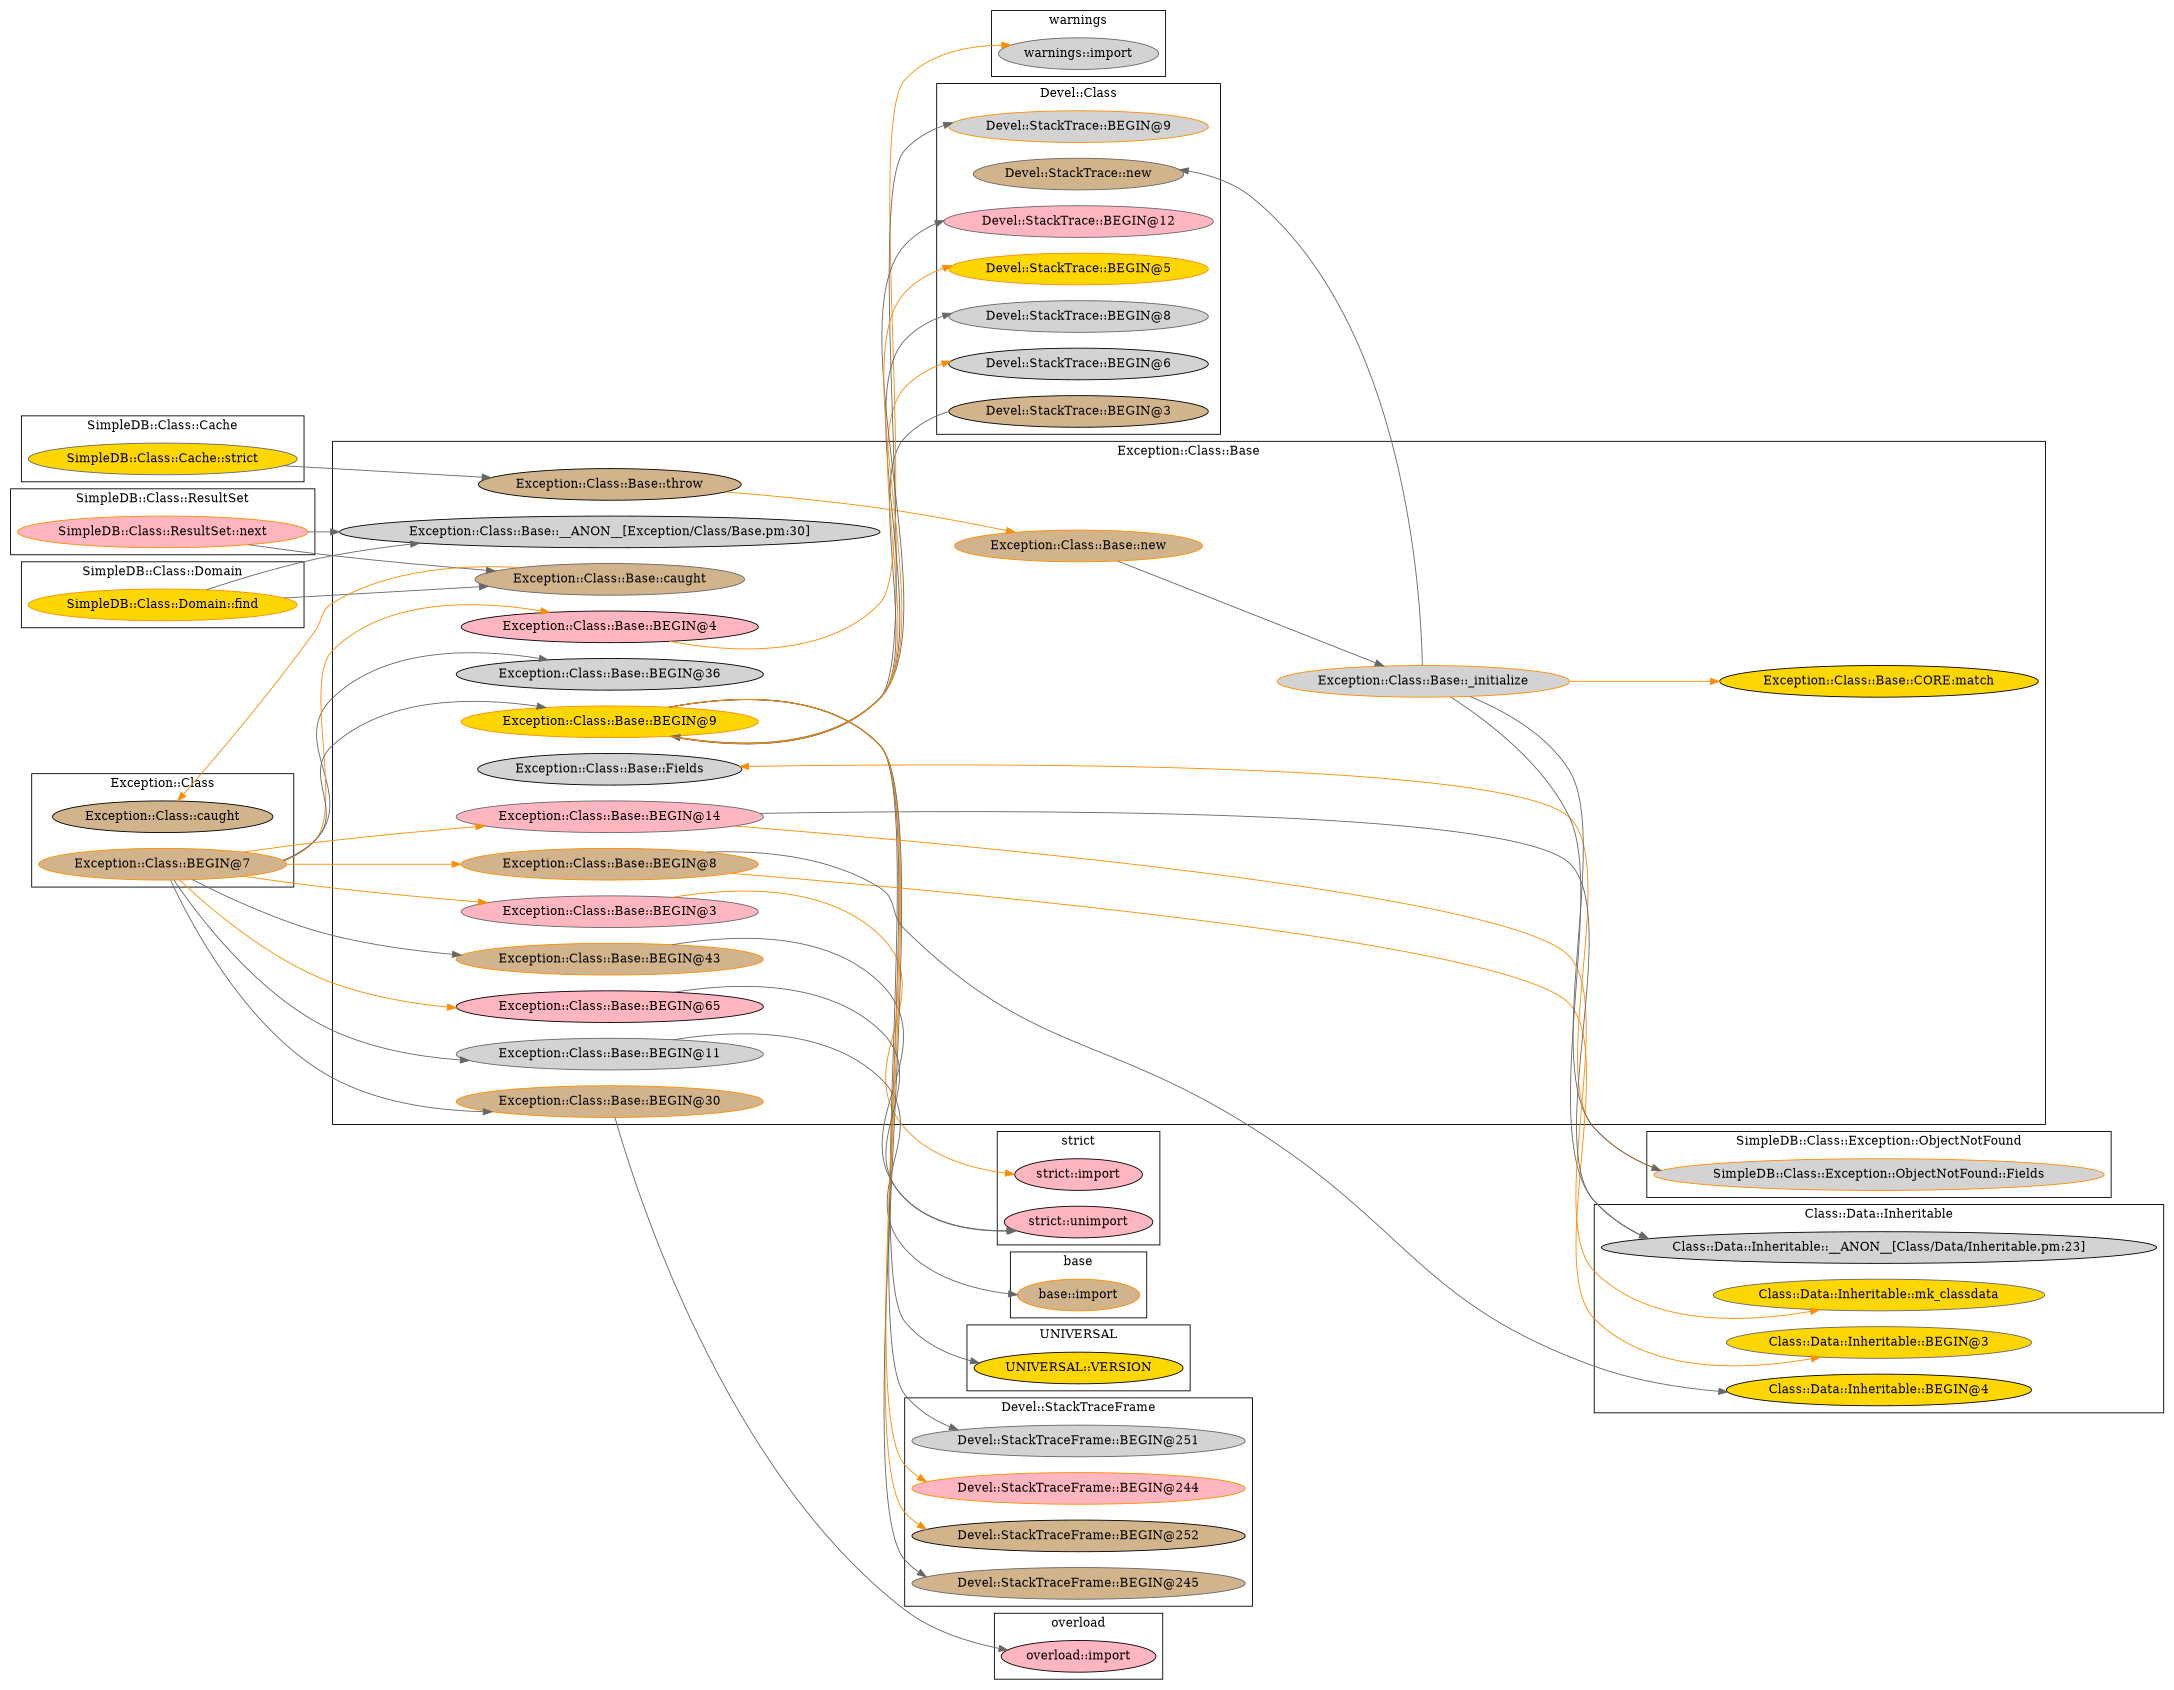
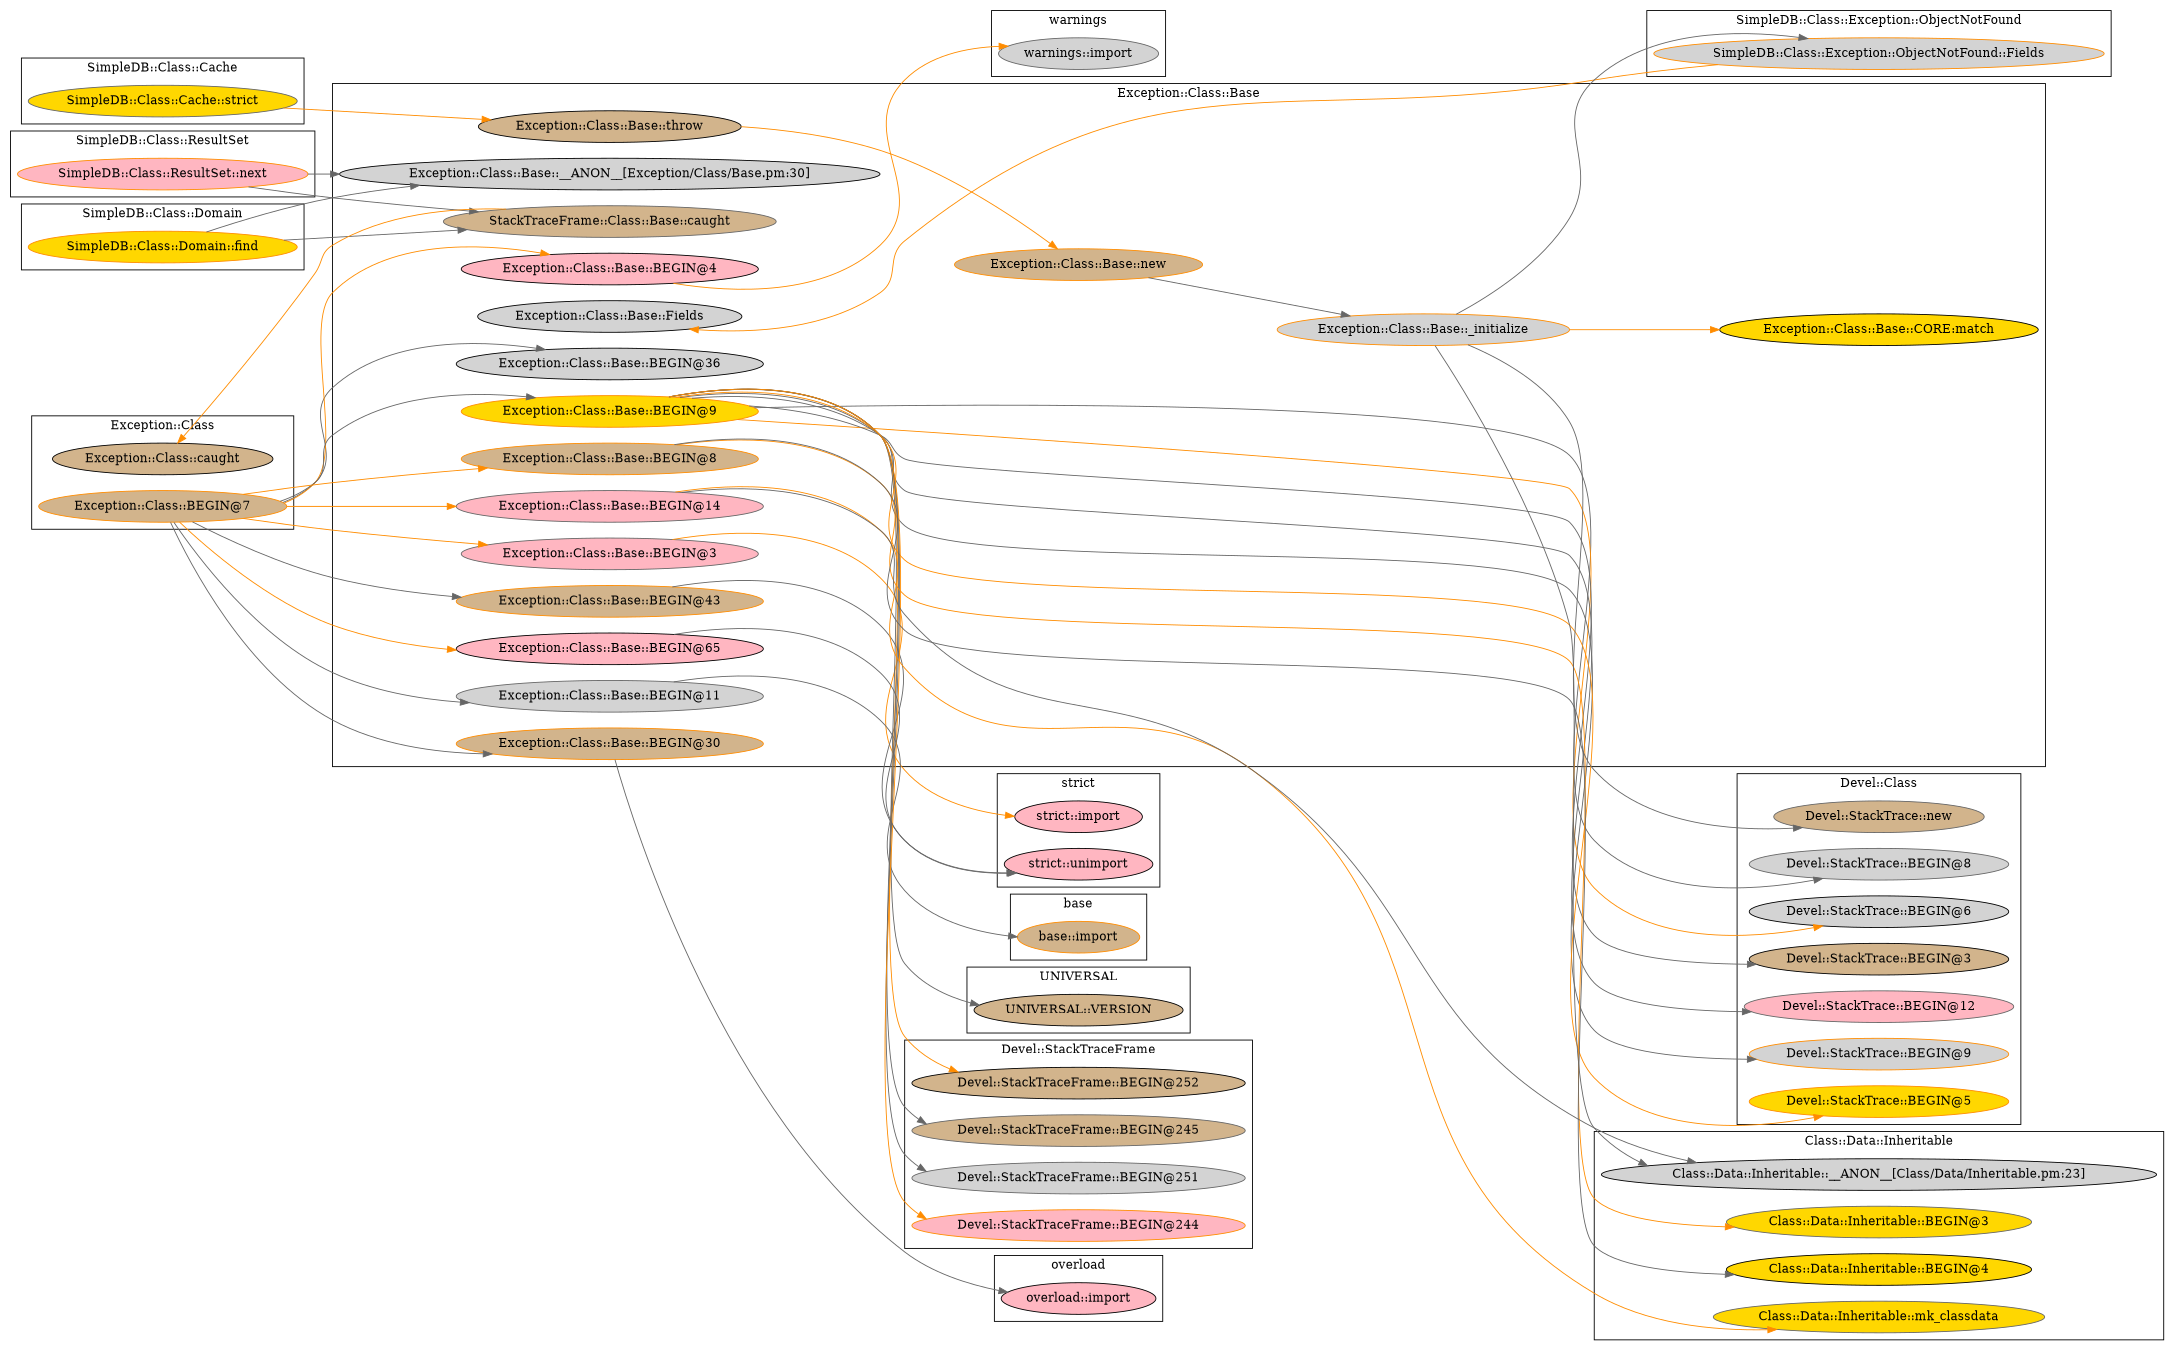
edge "SimpleDB::Class::Cache::strict" -> "Exception::Class::Base::throw": color gray40 -> darkorange
node "Exception::Class::Base::caught": label "Exception::Class::Base::caught" -> "StackTraceFrame::Class::Base::caught"
edge "Devel::StackTrace::BEGIN@3" -> "Exception::Class::Base::BEGIN@9": reversed
node "UNIVERSAL::VERSION": fillcolor gold -> tan
